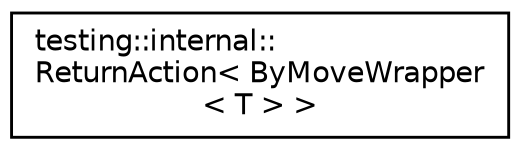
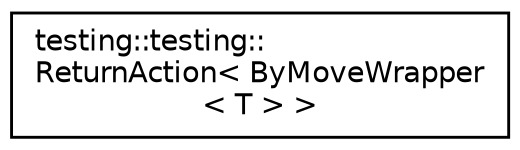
node "testing::internal:: ReturnAction< ByMoveWrapper < T > >": label "testing::internal:: ReturnAction< ByMoveWrapper < T > >" -> "testing::testing:: ReturnAction< ByMoveWrapper < T > >"
